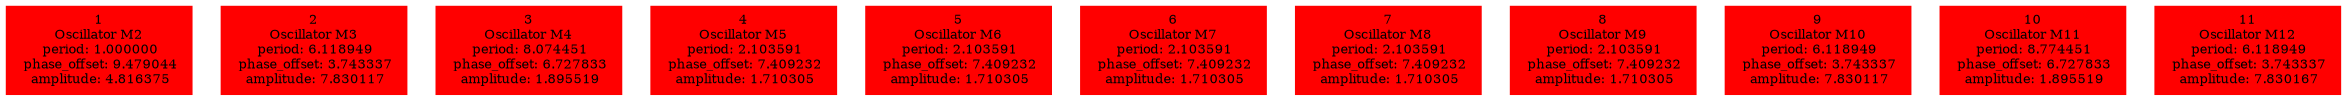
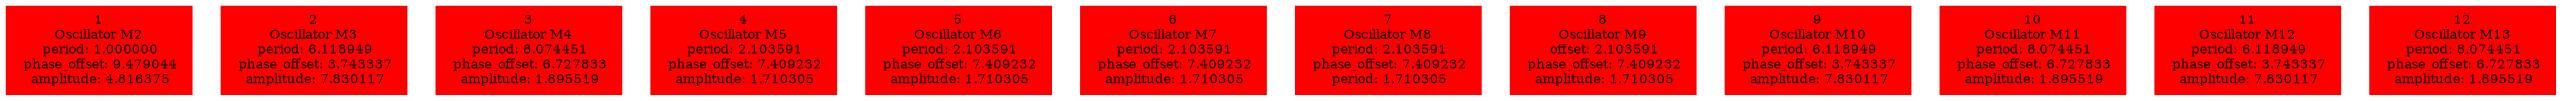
node "8": text "period: 2.103591" -> "offset: 2.103591"
node "10": text "period: 8.774451" -> "period: 8.074451"
node "12": added
node "7": text "amplitude: 1.710305" -> "period: 1.710305"
node "11": text "amplitude: 7.830167" -> "amplitude: 7.830117"
